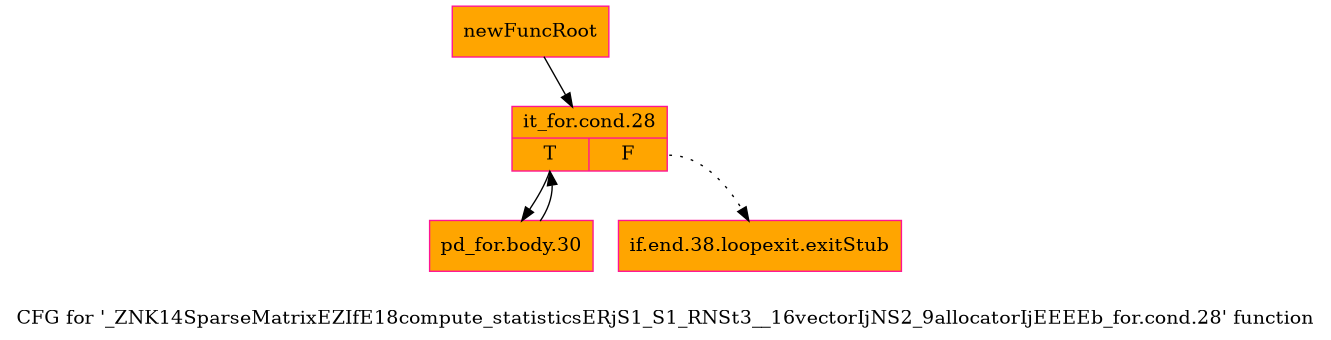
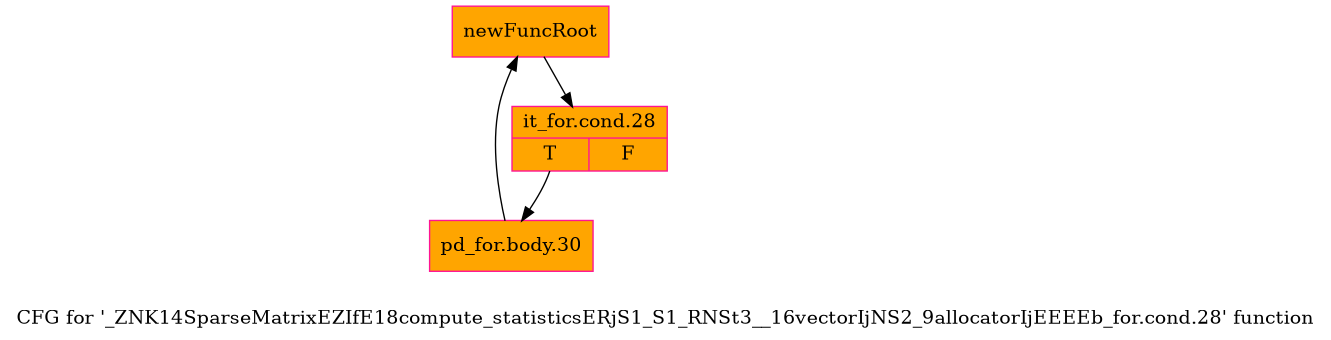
edge "pd_for.body.30" -> "it_for.cond.28": now "pd_for.body.30" -> "newFuncRoot"
node "if.end.38.loopexit.exitStub": removed
